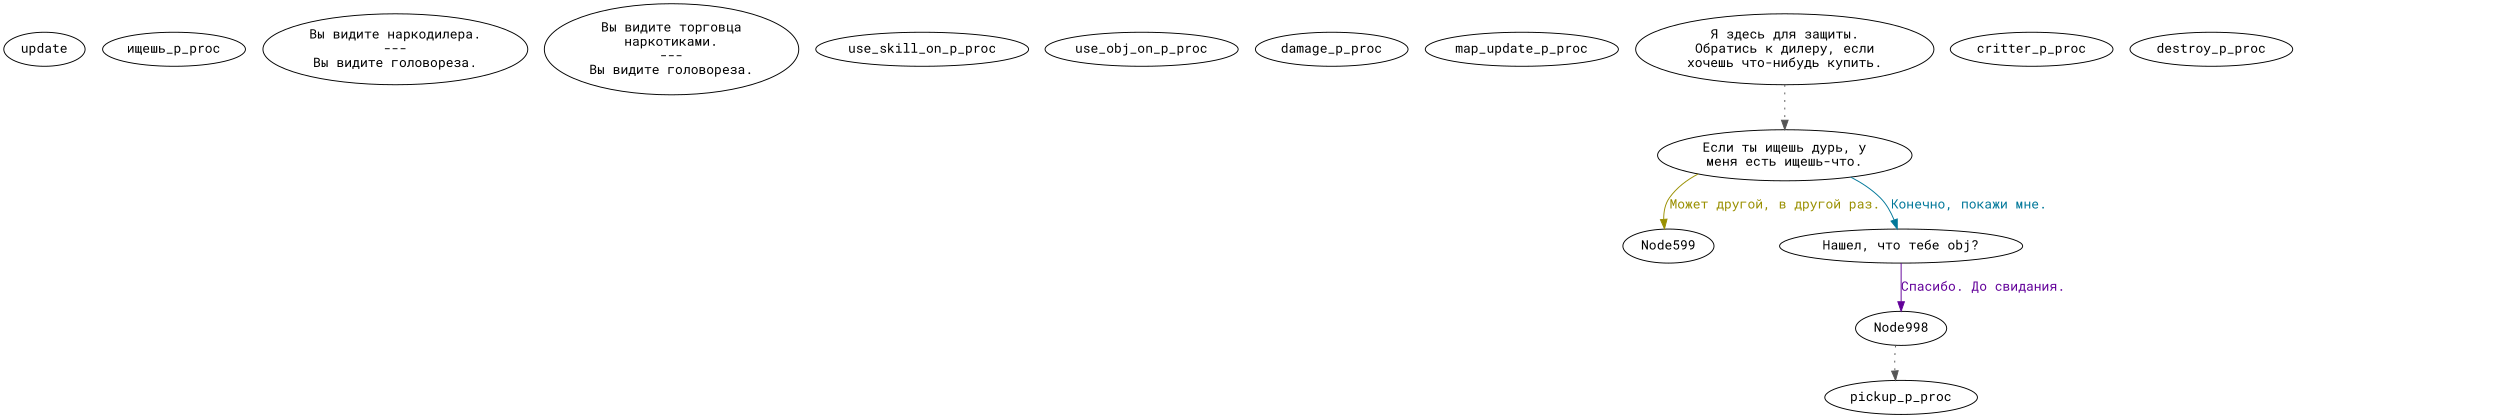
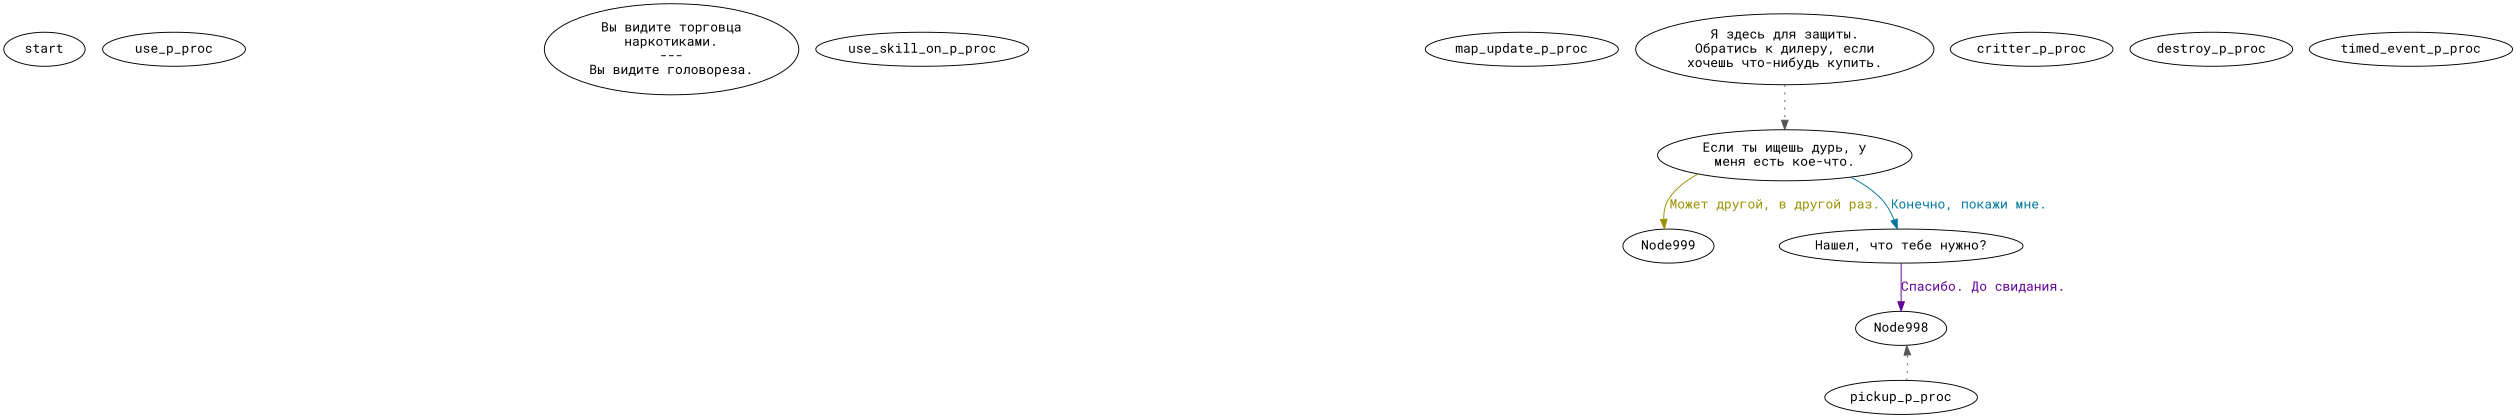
node "update": label "update" -> "start"
node "ищешь_p_proc": label "ищешь_p_proc" -> "use_p_proc"
node "Вы видите наркодилера. --- Вы видите головореза.": removed
node "use_obj_on_p_proc": removed
node "damage_p_proc": removed
node "timed_event_p_proc": added
node "Если ты ищешь дурь, у меня есть ищешь-что.": label "Если ты ищешь дурь, у меня есть ищешь-что." -> "Если ты ищешь дурь, у меня есть кое-что."
node "Node599": label "Node599" -> "Node999"
node "Нашел, что тебе obj?": label "Нашел, что тебе obj?" -> "Нашел, что тебе нужно?"
edge "Node998" -> "pickup_p_proc": reversed
